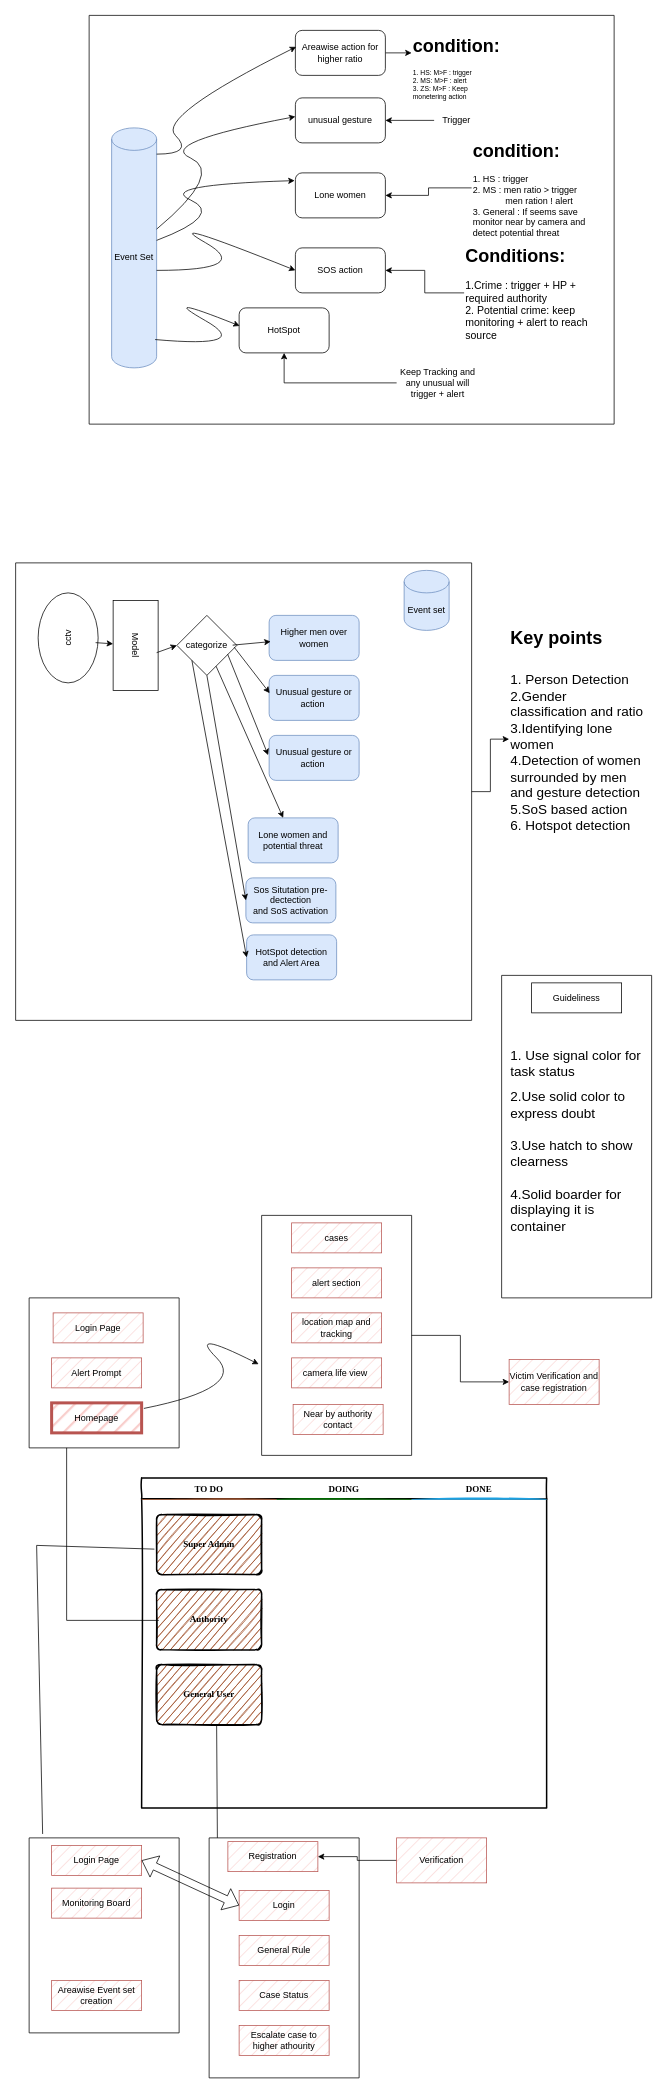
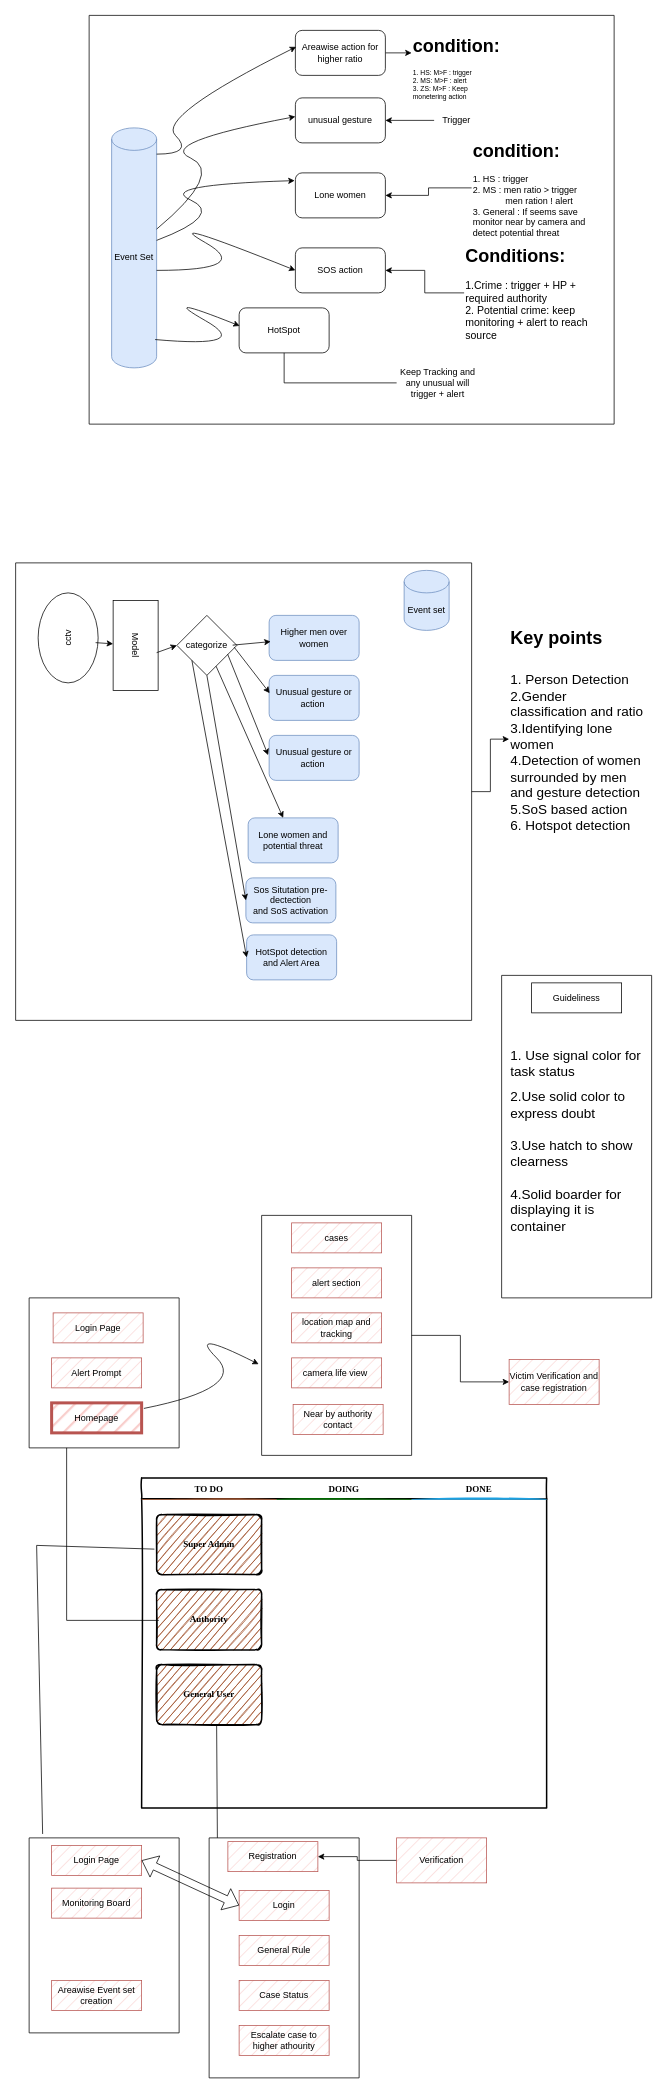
edge "Keep Tracking and any unusual will trigger + alert" -> "HotSpot": arrowhead classic -> none
